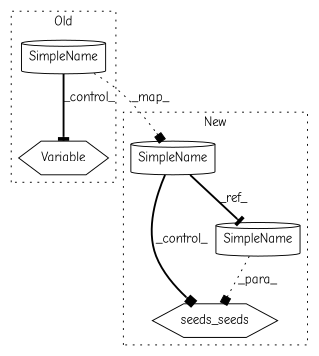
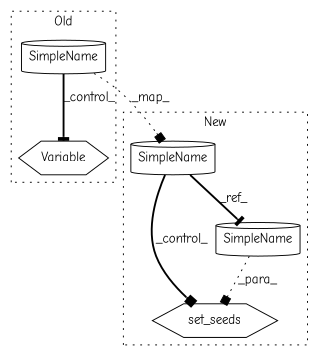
node "seeds_seeds": label "seeds_seeds" -> "set_seeds"
